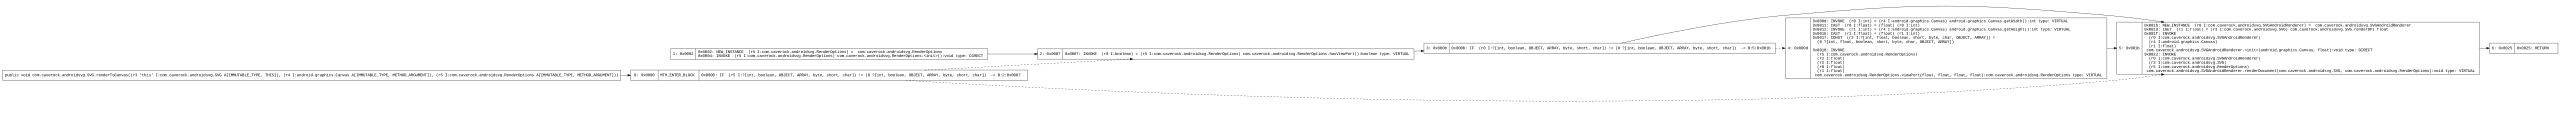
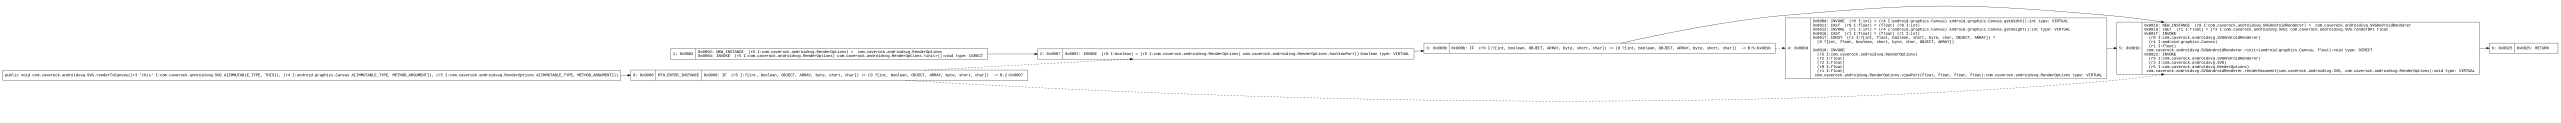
node "0: 0x0000": text "MTH_ENTER_BLOCK" -> "MTH_ENTER_INSTANCE"
